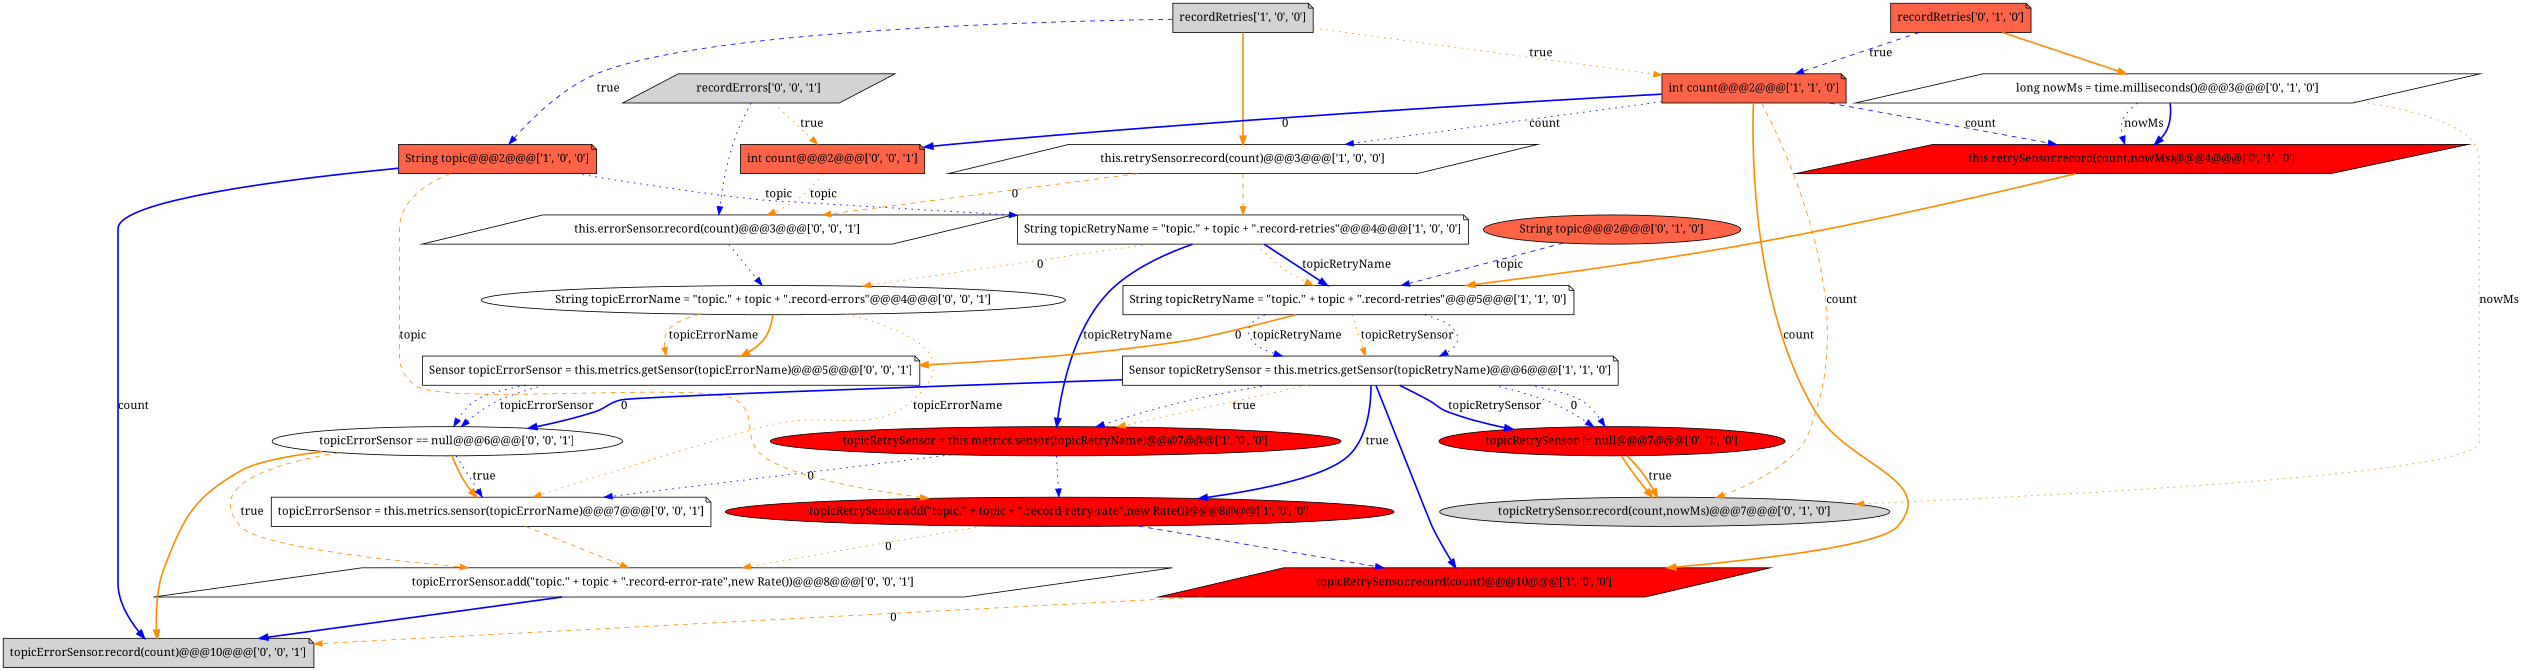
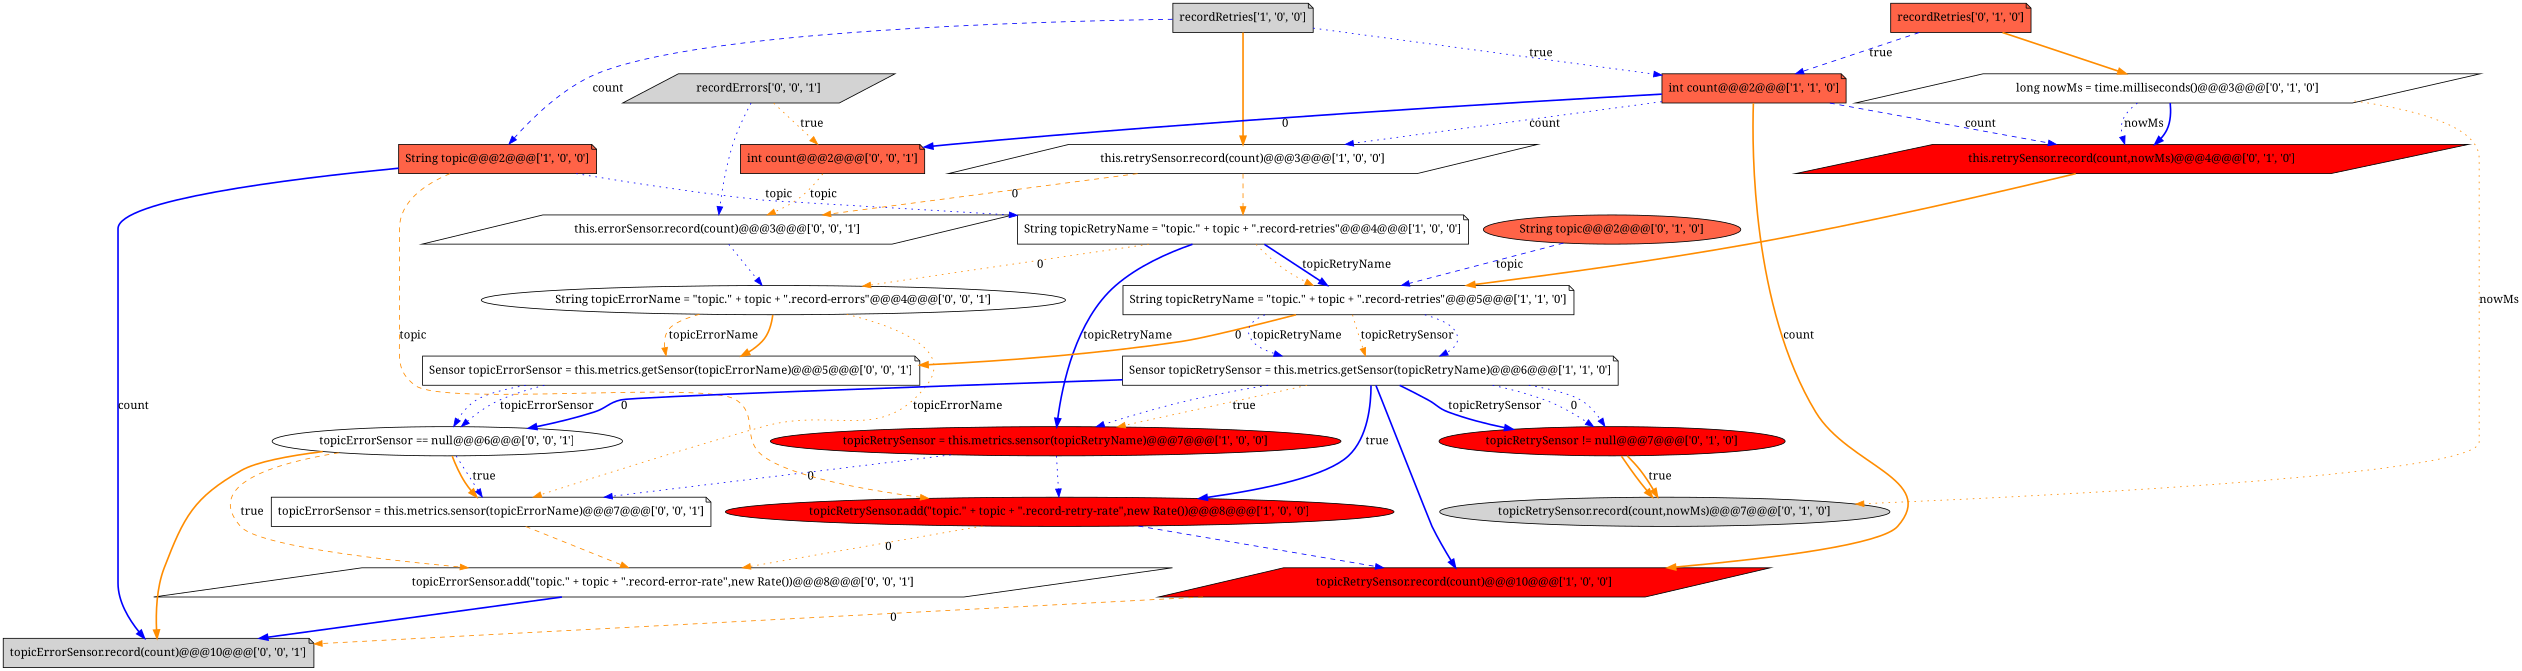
edge "recordRetries['1', '0', '0']" -> "int count@@@2@@@['1', '1', '0']": color darkorange -> blue
edge "recordRetries['1', '0', '0']" -> "String topic@@@2@@@['1', '0', '0']": label "true" -> "count"
edge "int count@@@2@@@['1', '1', '0']" -> "topicRetrySensor.record(count,nowMs)@@@7@@@['0', '1', '0']": removed, label "count"
